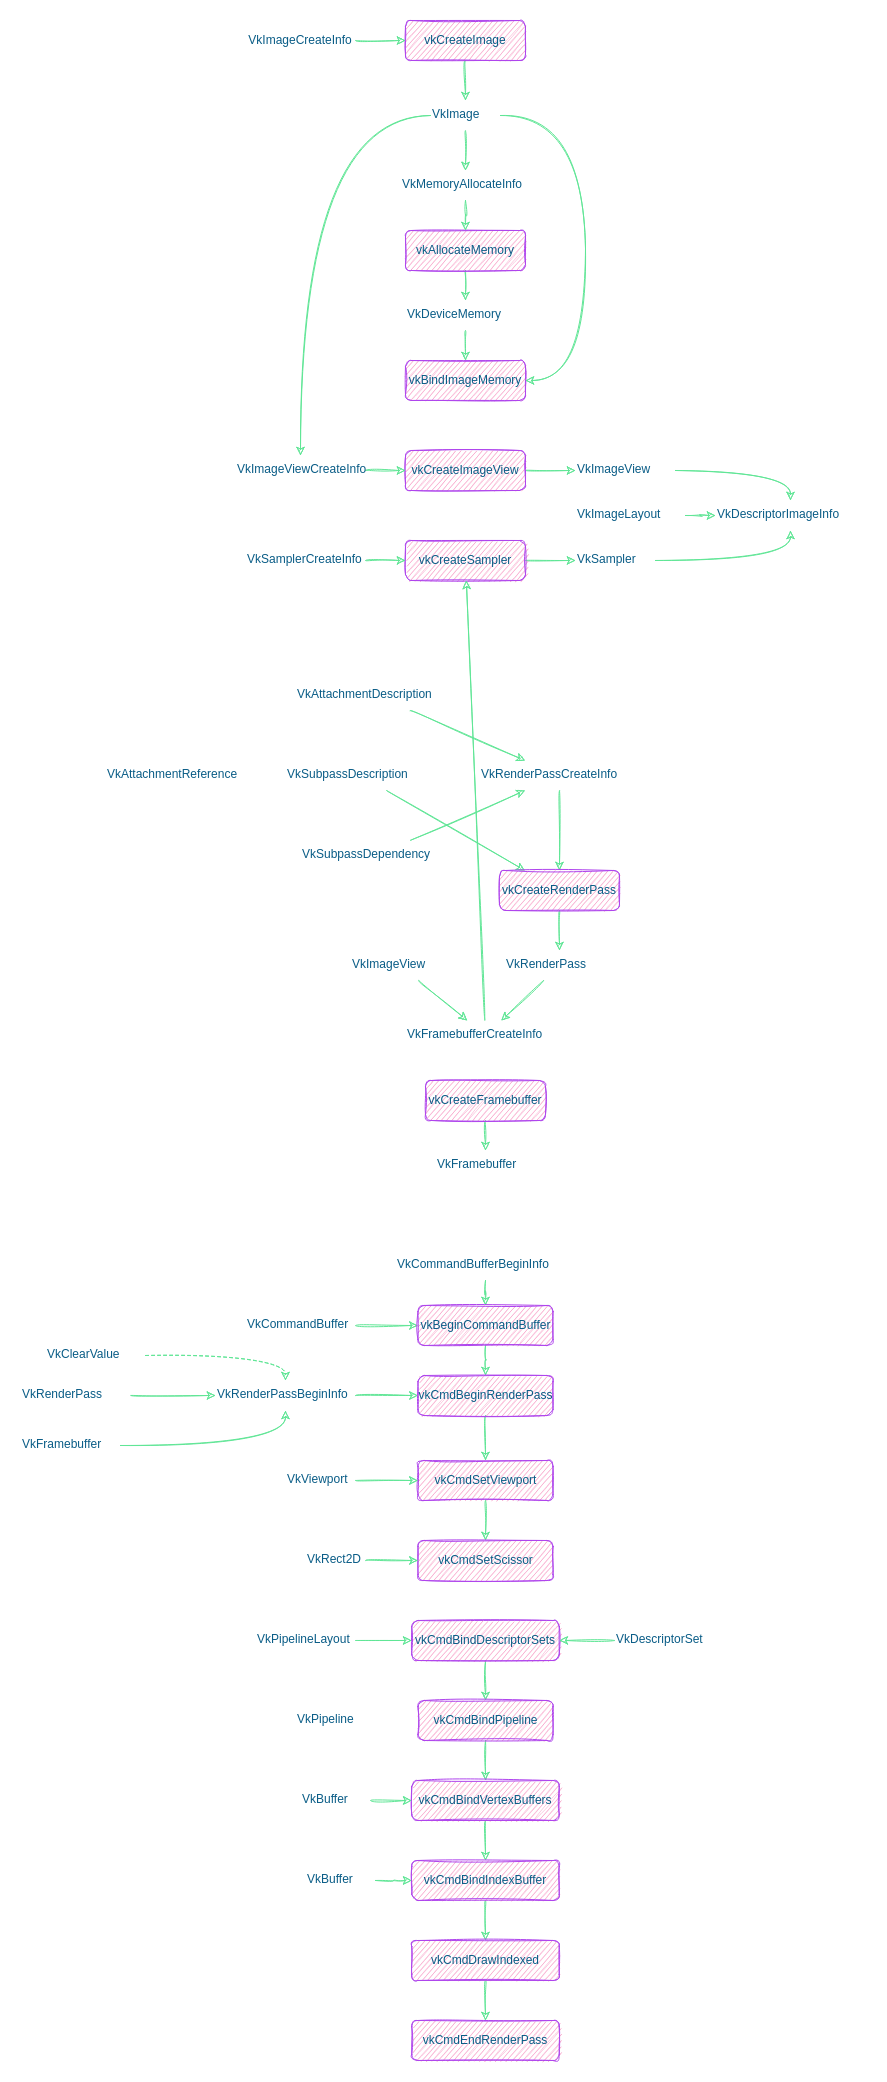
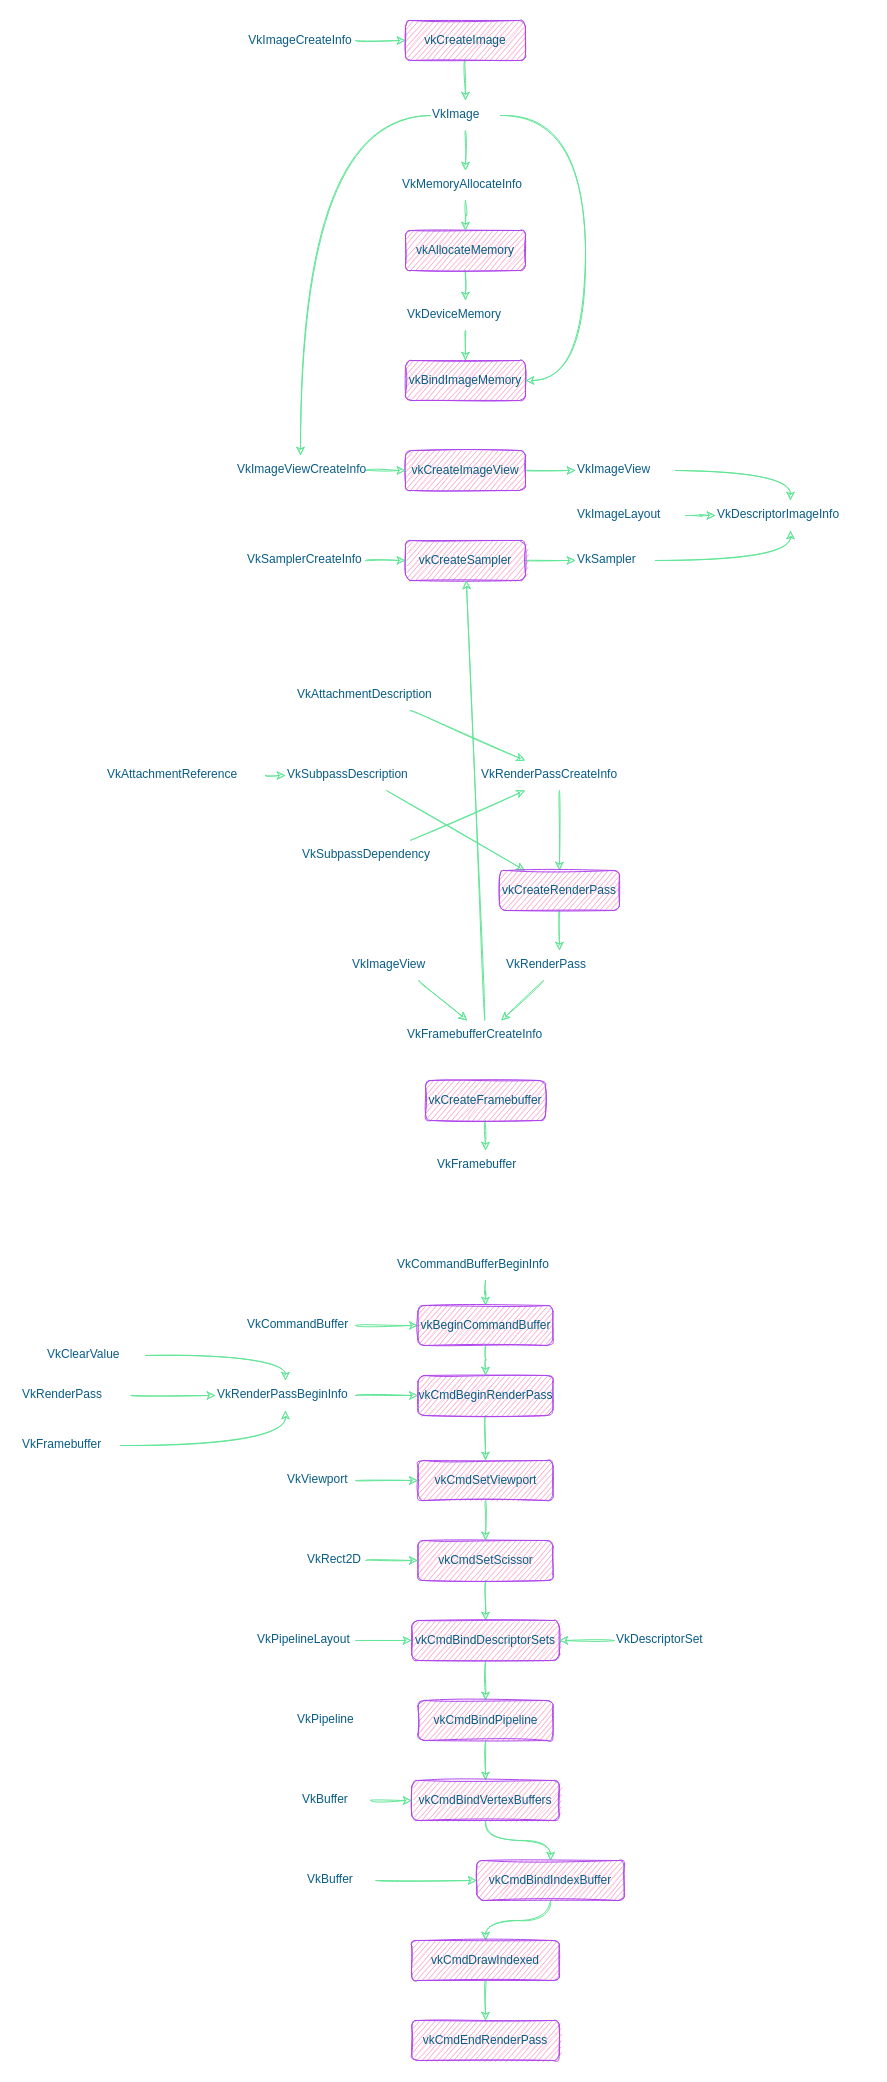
edge "VkAttachmentReference" -> "VkSubpassDescription": added
edge "VkClearValue" -> "VkRenderPassBeginInfo": style dashed -> solid
edge "vkCmdSetScissor" -> "vkCmdBindDescriptorSets": added
node "vkCmdBindIndexBuffer": moved (486, 1881) -> (551, 1881)
